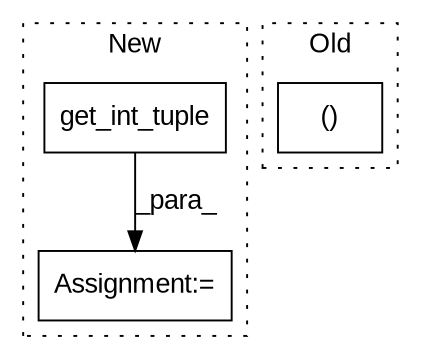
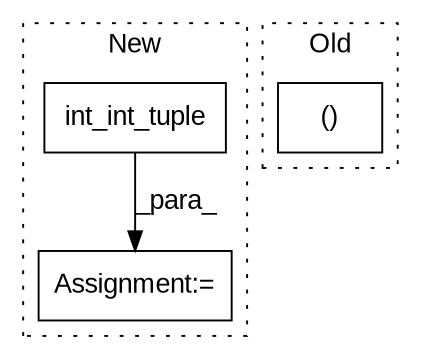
node "get_int_tuple": label "get_int_tuple" -> "int_int_tuple"
